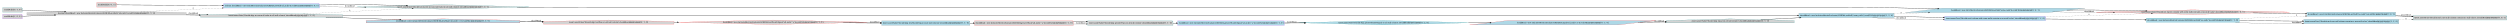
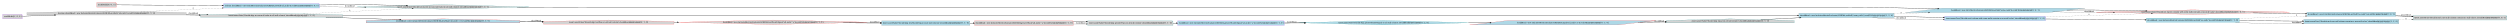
node "testAllNulls['0', '1', '0']": removed
